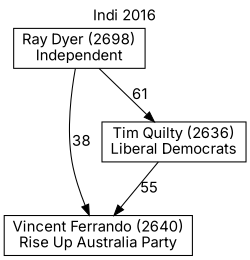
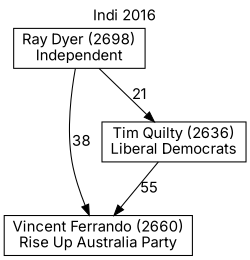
edge "Ray Dyer (2698) Independent" -> "Tim Quilty (2636) Liberal Democrats": label "61" -> "21"
node "Vincent Ferrando (2640) Rise Up Australia Party": label "Vincent Ferrando (2640) Rise Up Australia Party" -> "Vincent Ferrando (2660) Rise Up Australia Party"
